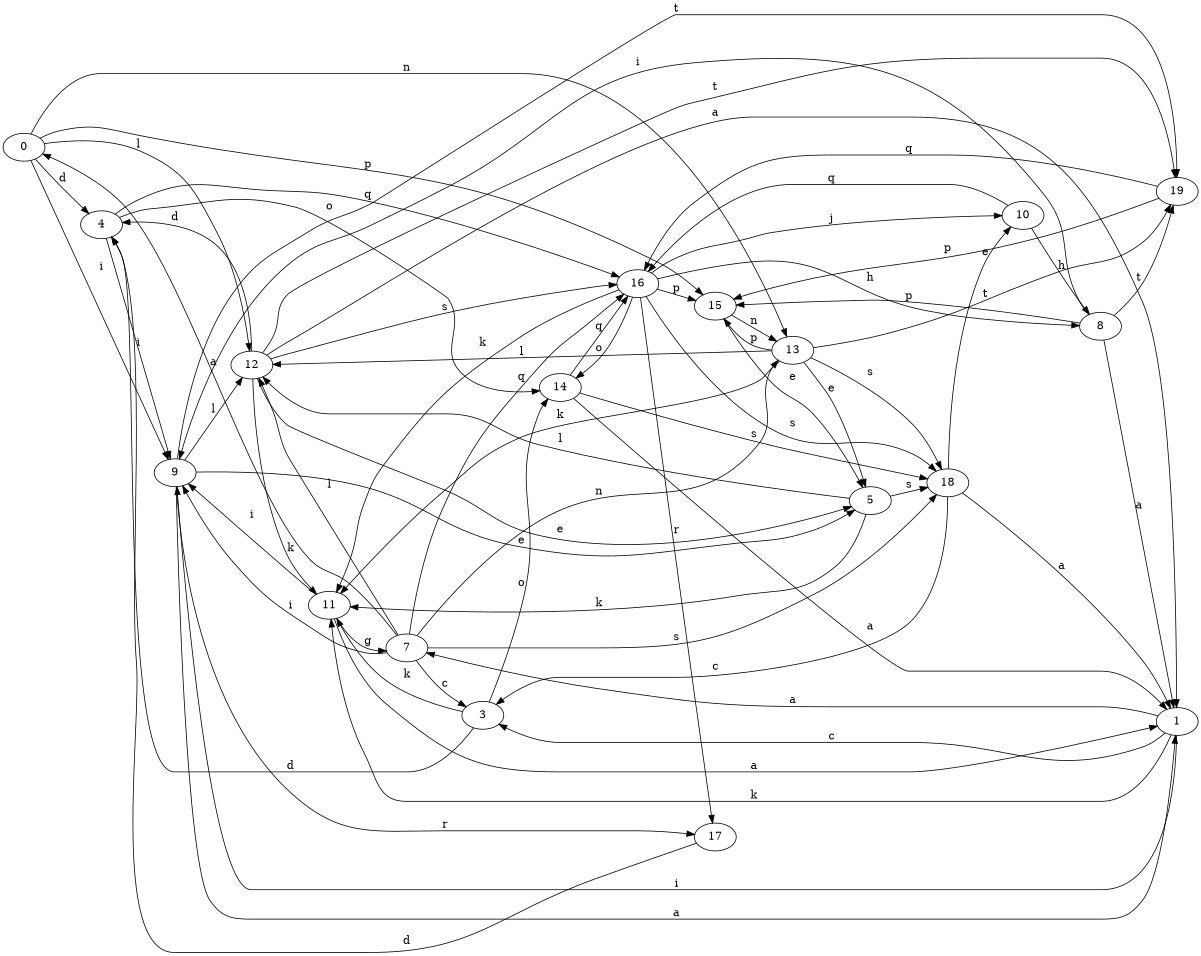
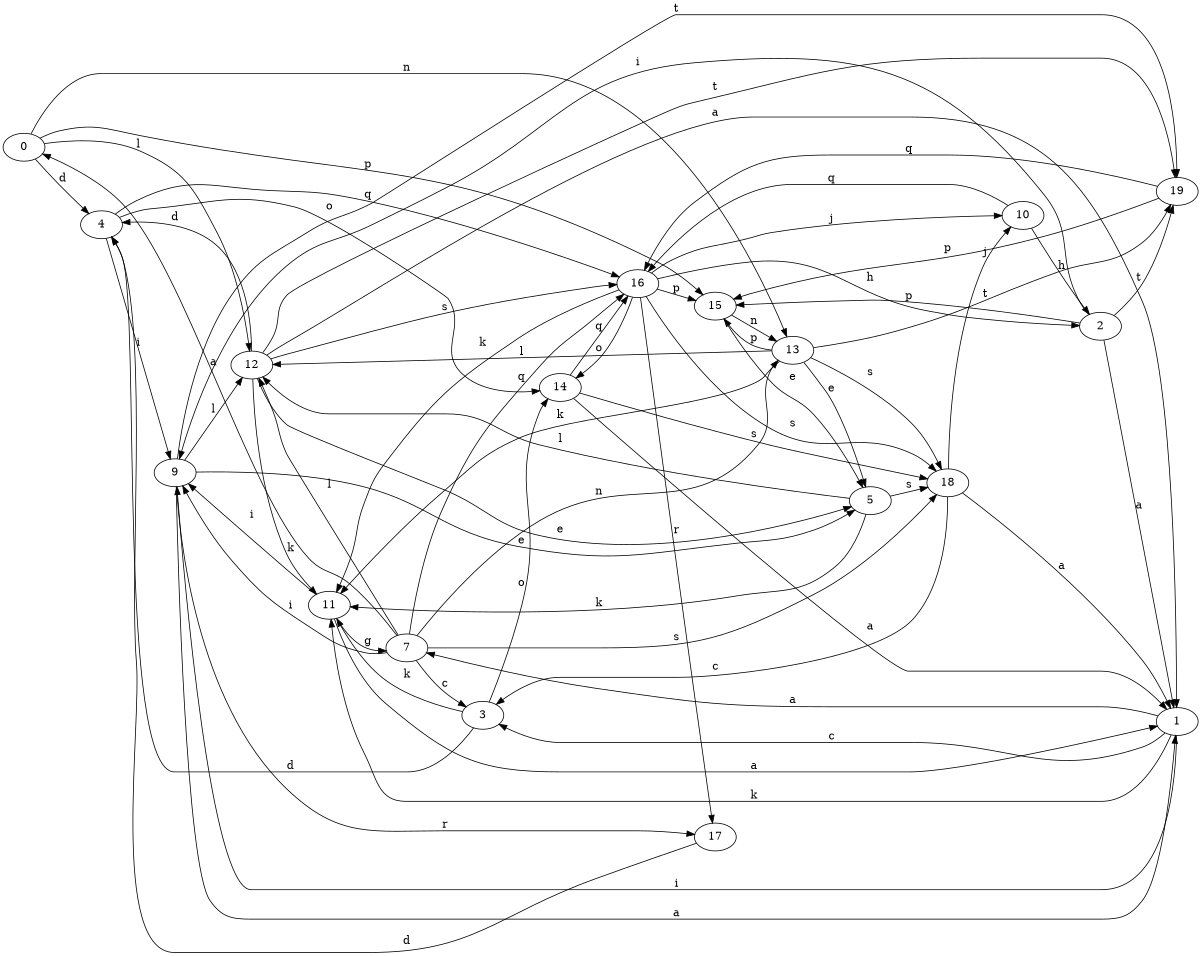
edge "18" -> "10": label "e" -> "j"
edge "0" -> "9": removed, label "i"
node "8": label "8" -> "2"
